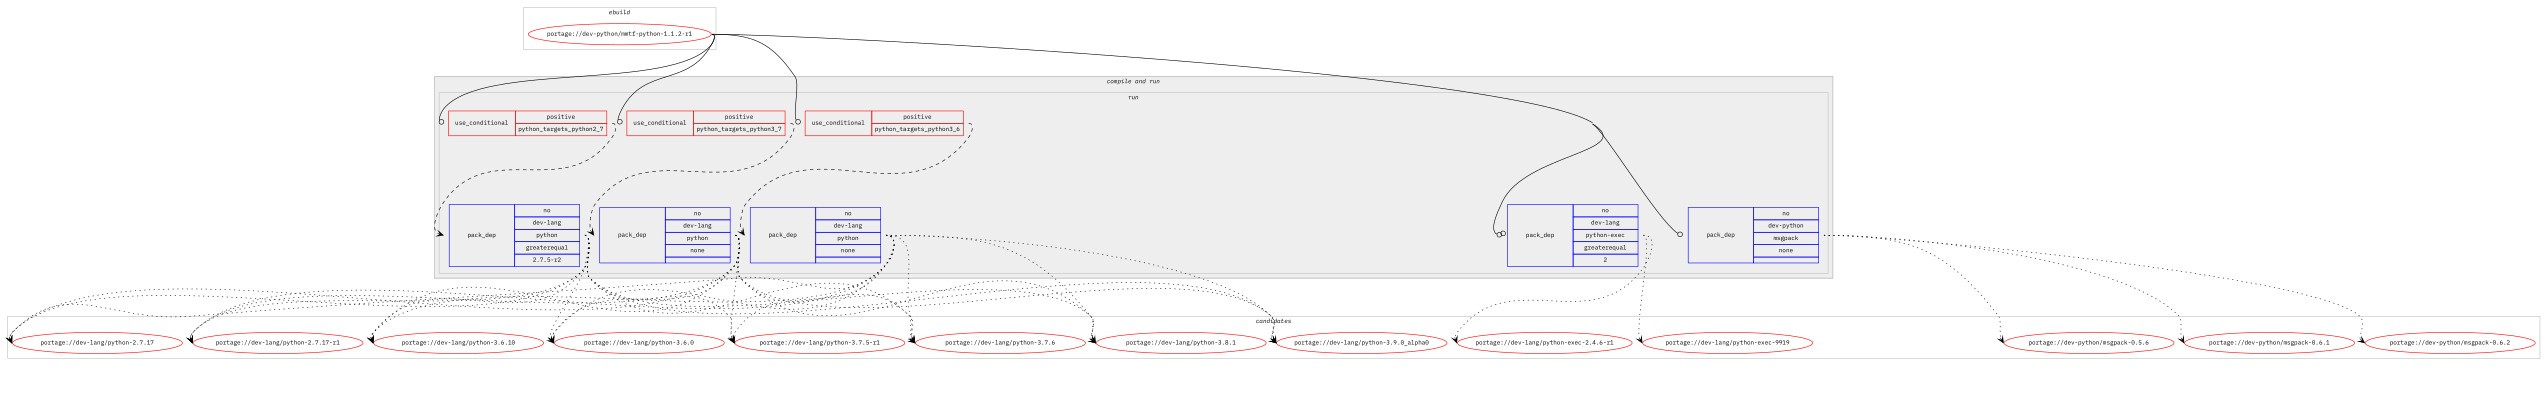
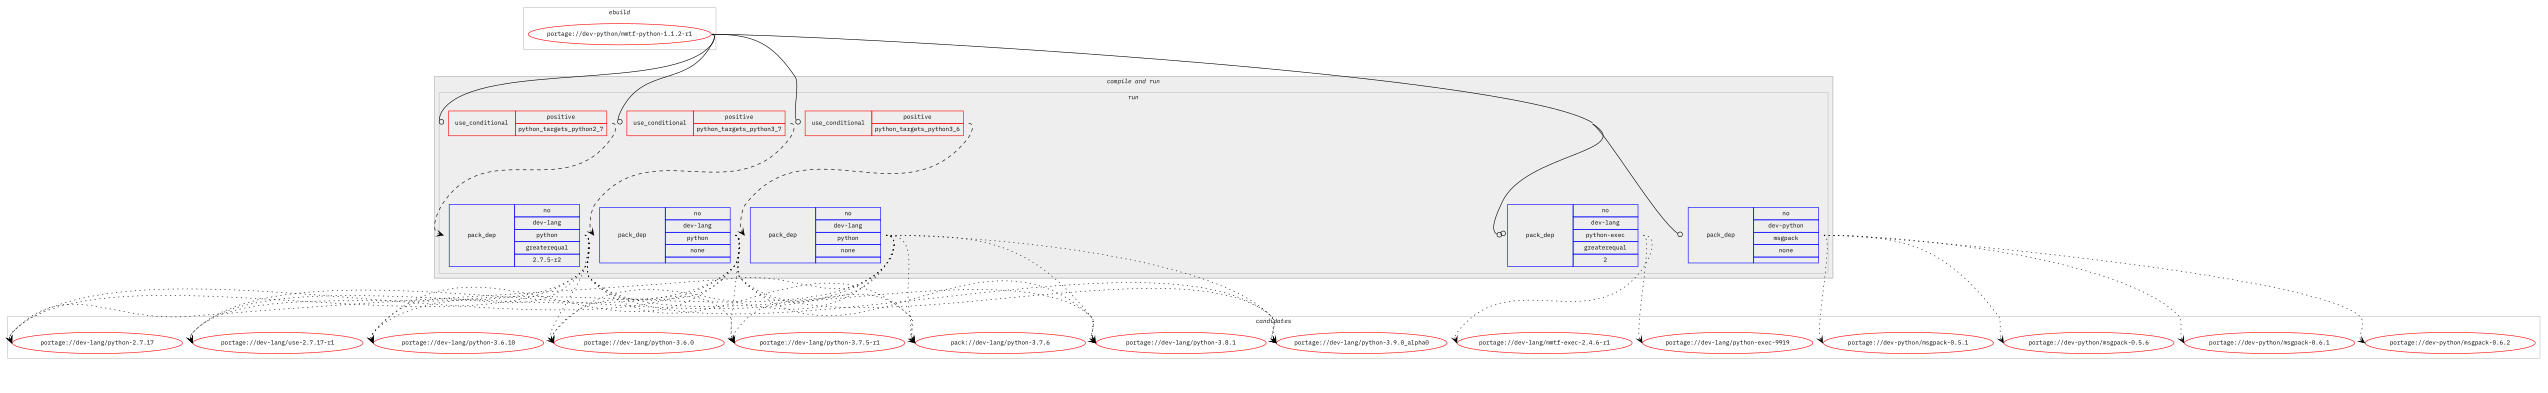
node "portage://dev-lang/python-2.7.17-r1": label "portage://dev-lang/python-2.7.17-r1" -> "portage://dev-lang/use-2.7.17-r1"
node "portage://dev-lang/python-3.7.6": label "portage://dev-lang/python-3.7.6" -> "pack://dev-lang/python-3.7.6"
node "portage://dev-lang/python-exec-2.4.6-r1": label "portage://dev-lang/python-exec-2.4.6-r1" -> "portage://dev-lang/mmtf-exec-2.4.6-r1"
node "portage://dev-python/msgpack-0.5.1": added
